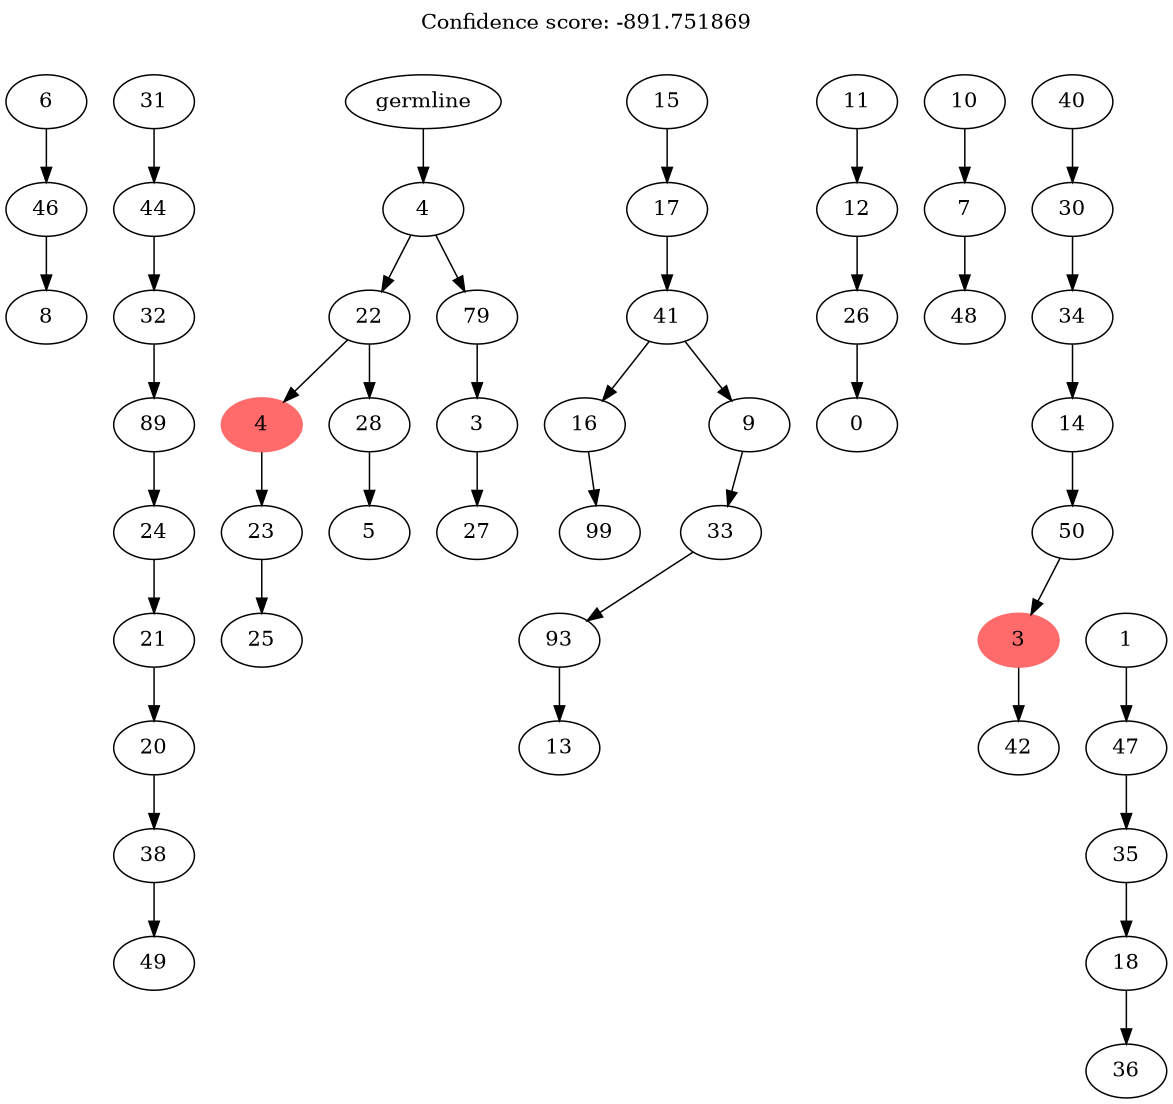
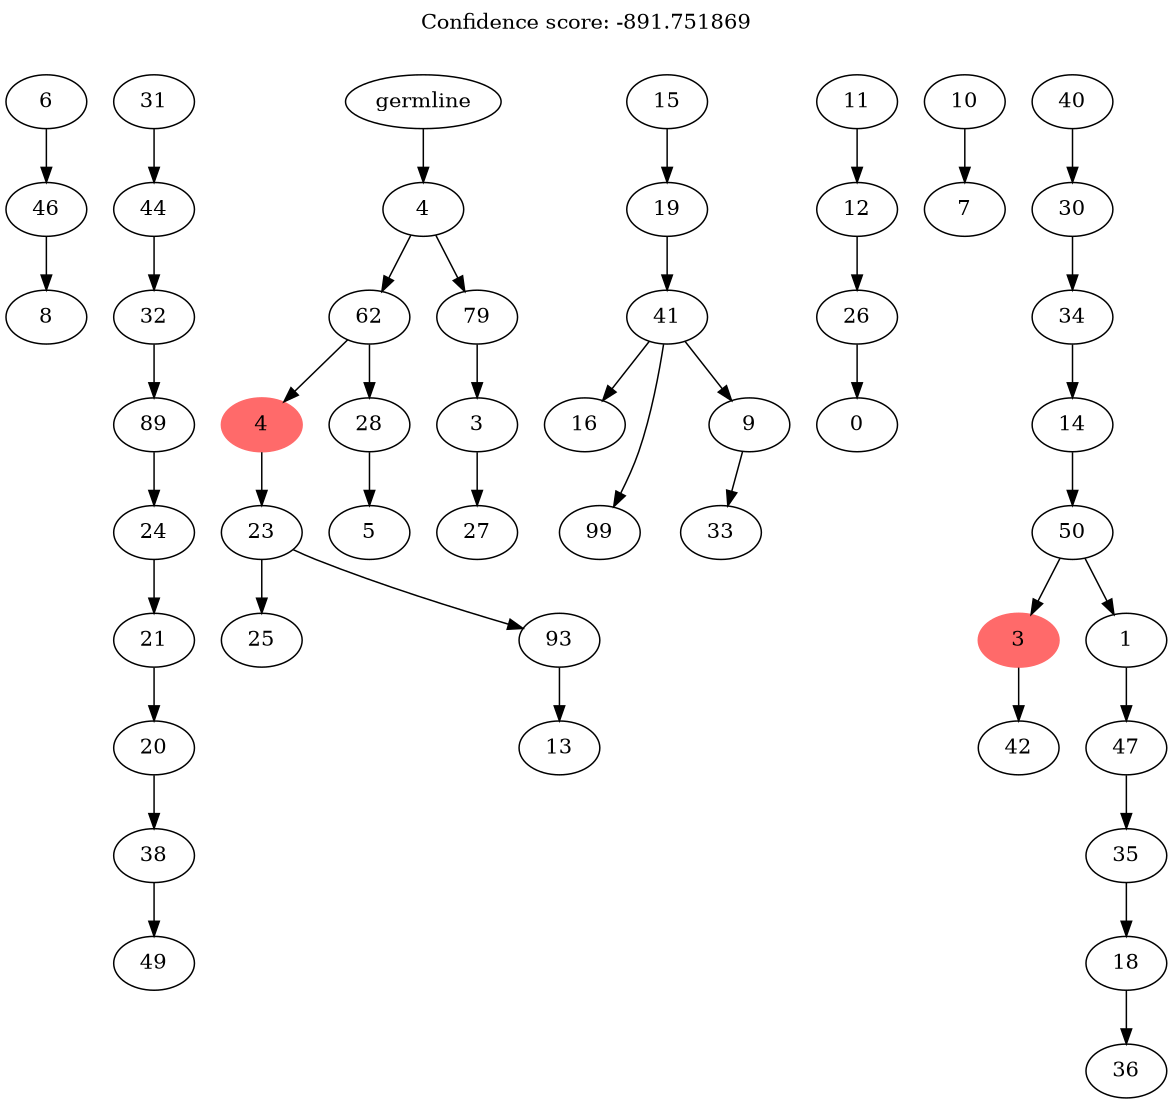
node "17": label "17" -> "19"
node "22": label "22" -> "62"
node "48": removed
edge "16" -> "99": now "41" -> "99"
edge "50" -> "1": added
edge "33" -> "93": now "23" -> "93"
